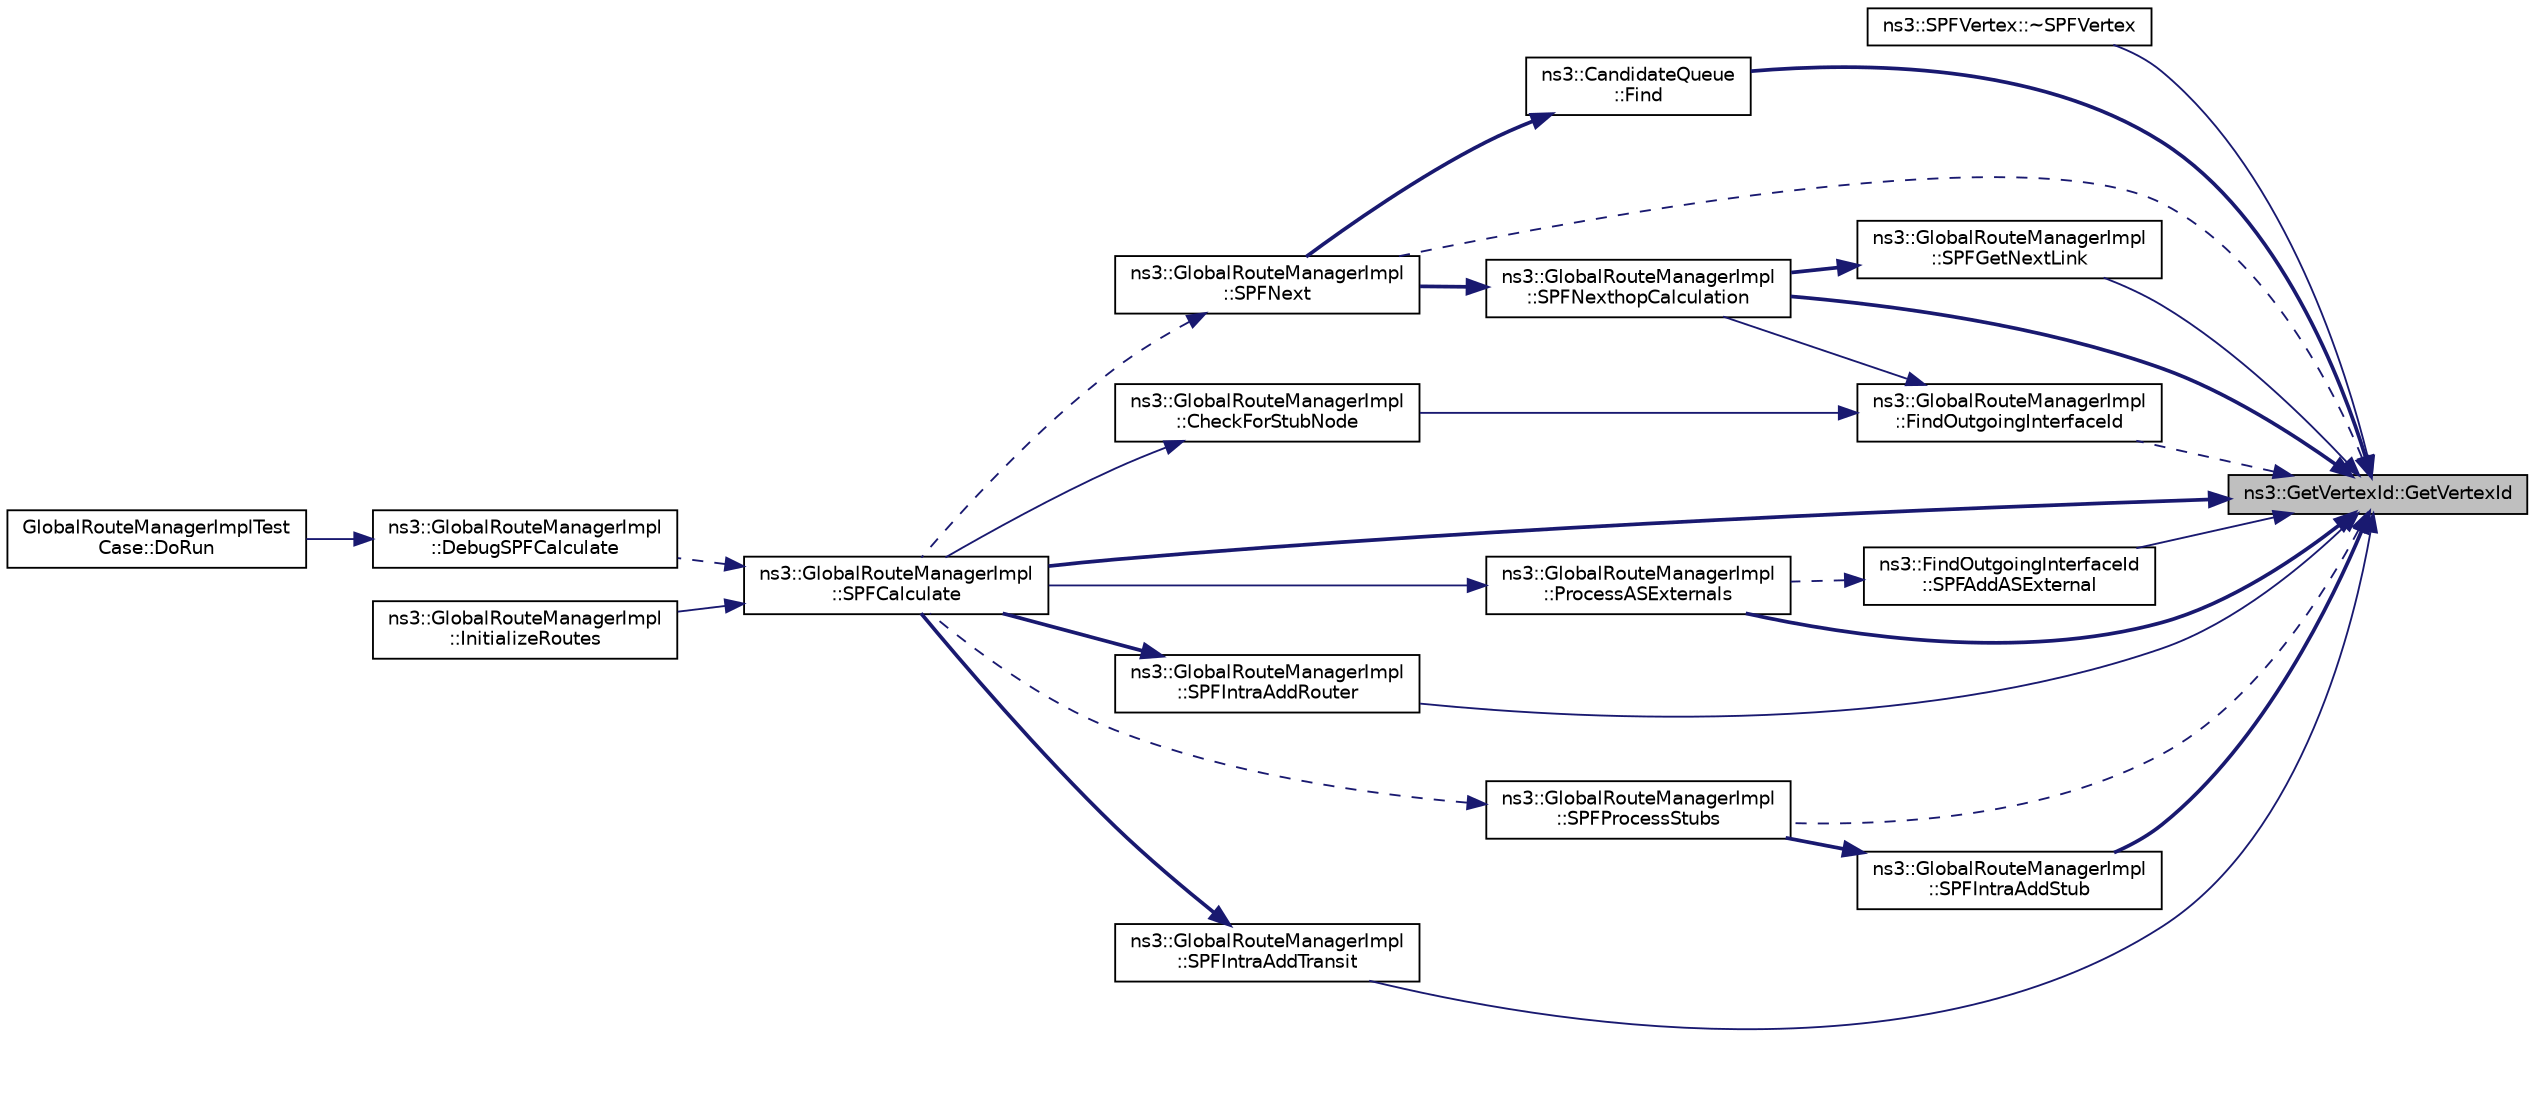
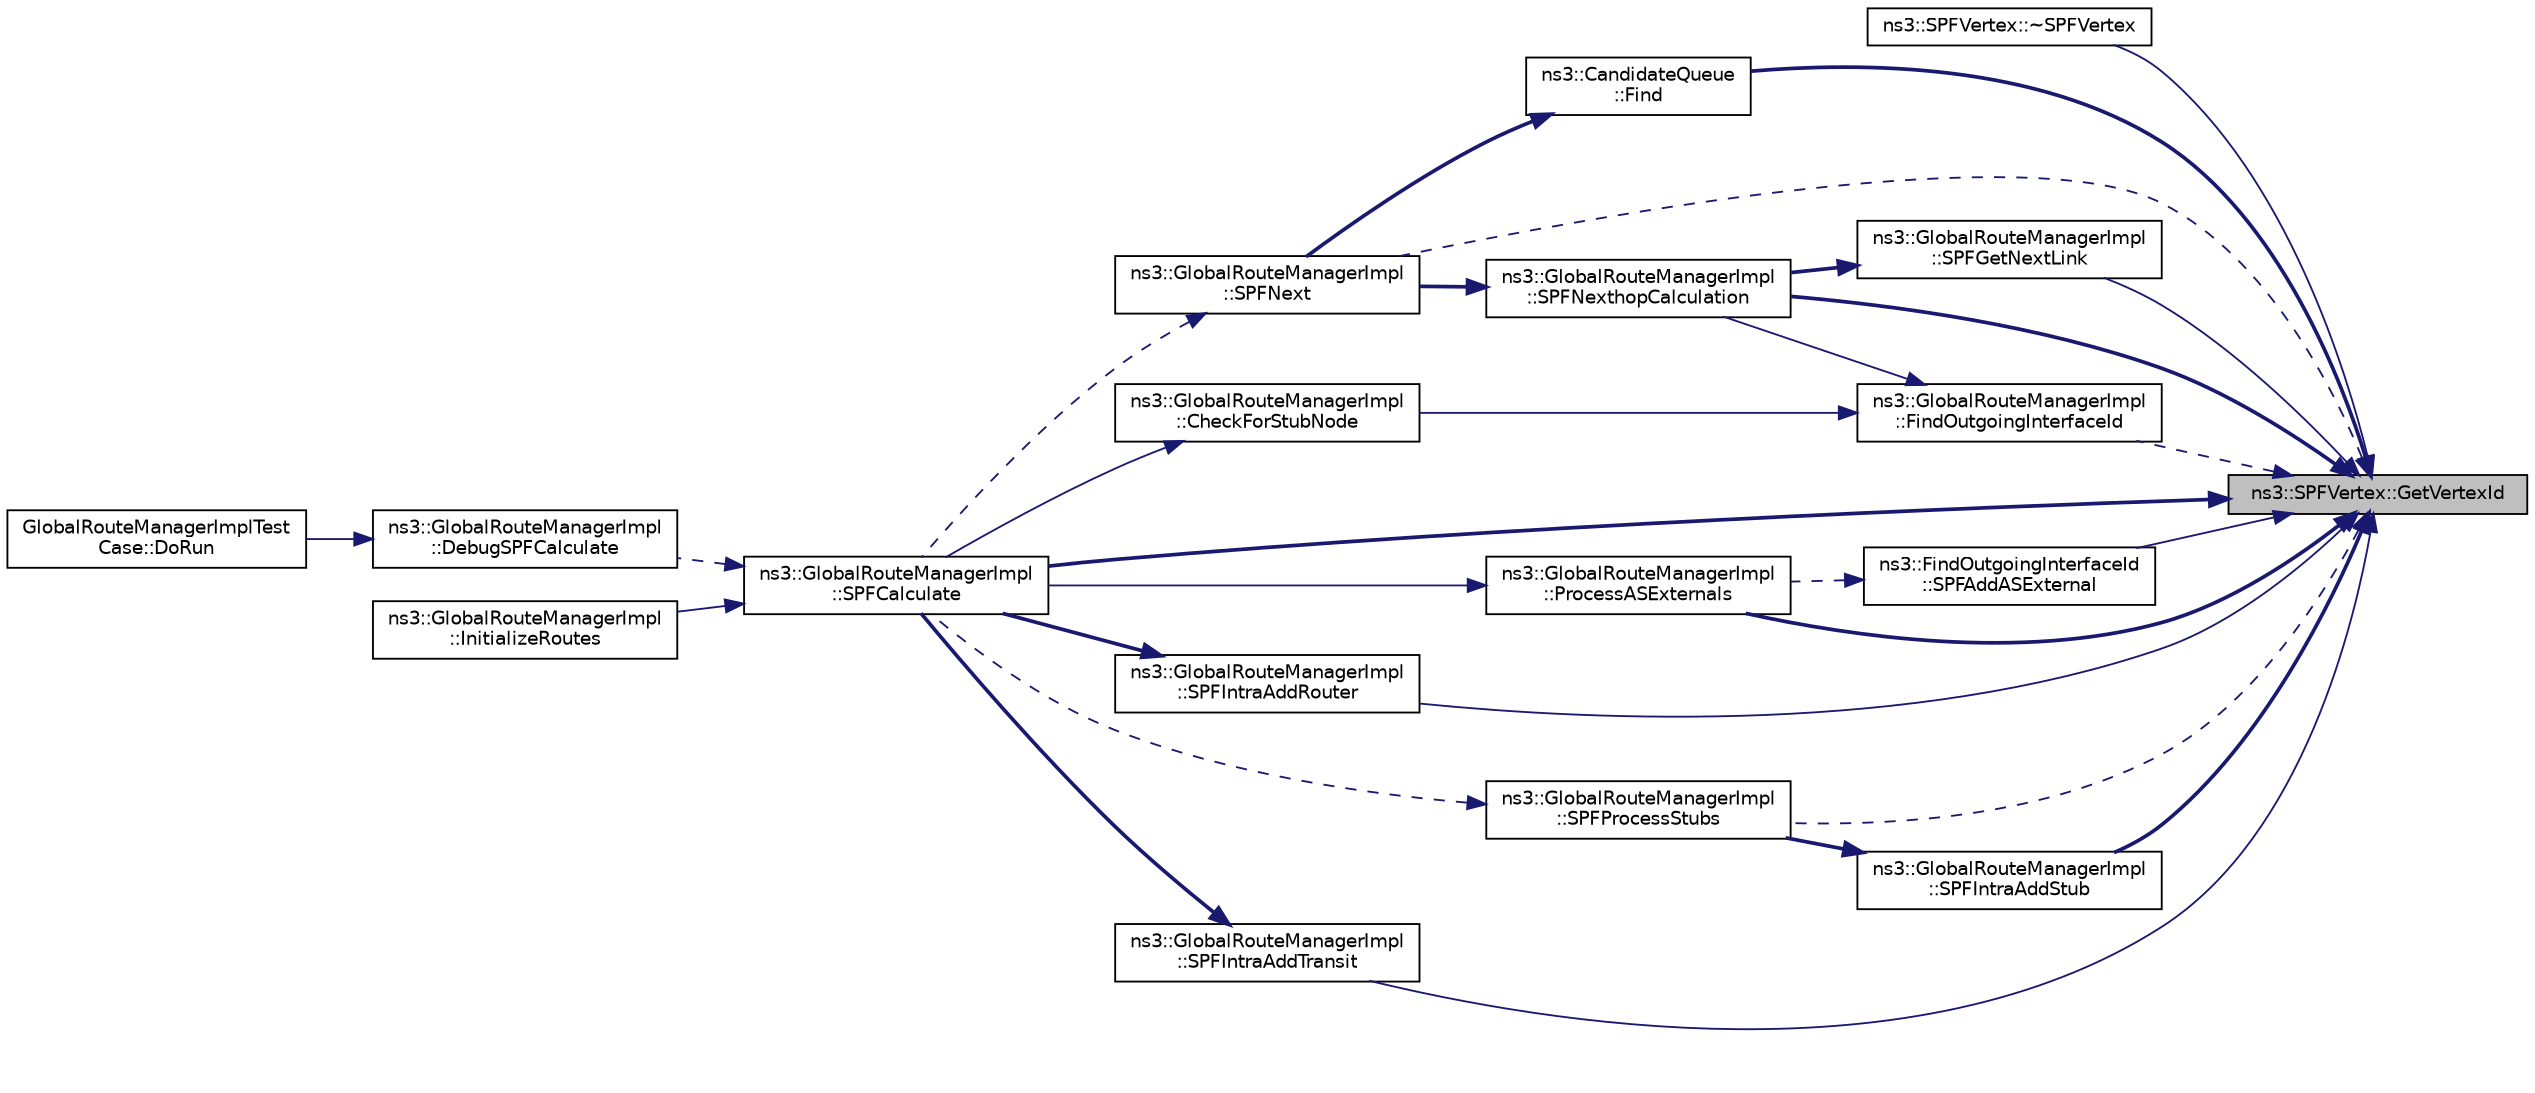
node "ns3::GetVertexId::GetVertexId": label "ns3::GetVertexId::GetVertexId" -> "ns3::SPFVertex::GetVertexId"
